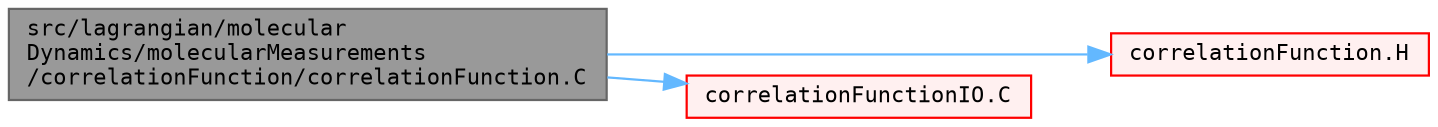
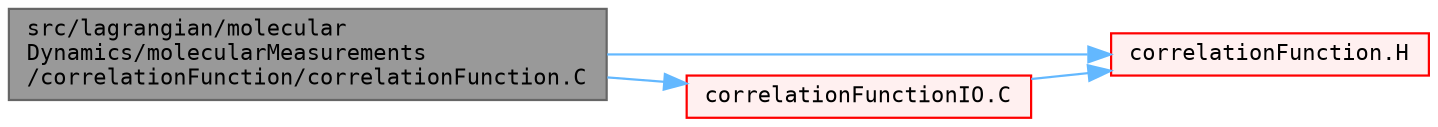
edge "correlationFunctionIO.C" -> "correlationFunction.H": added
